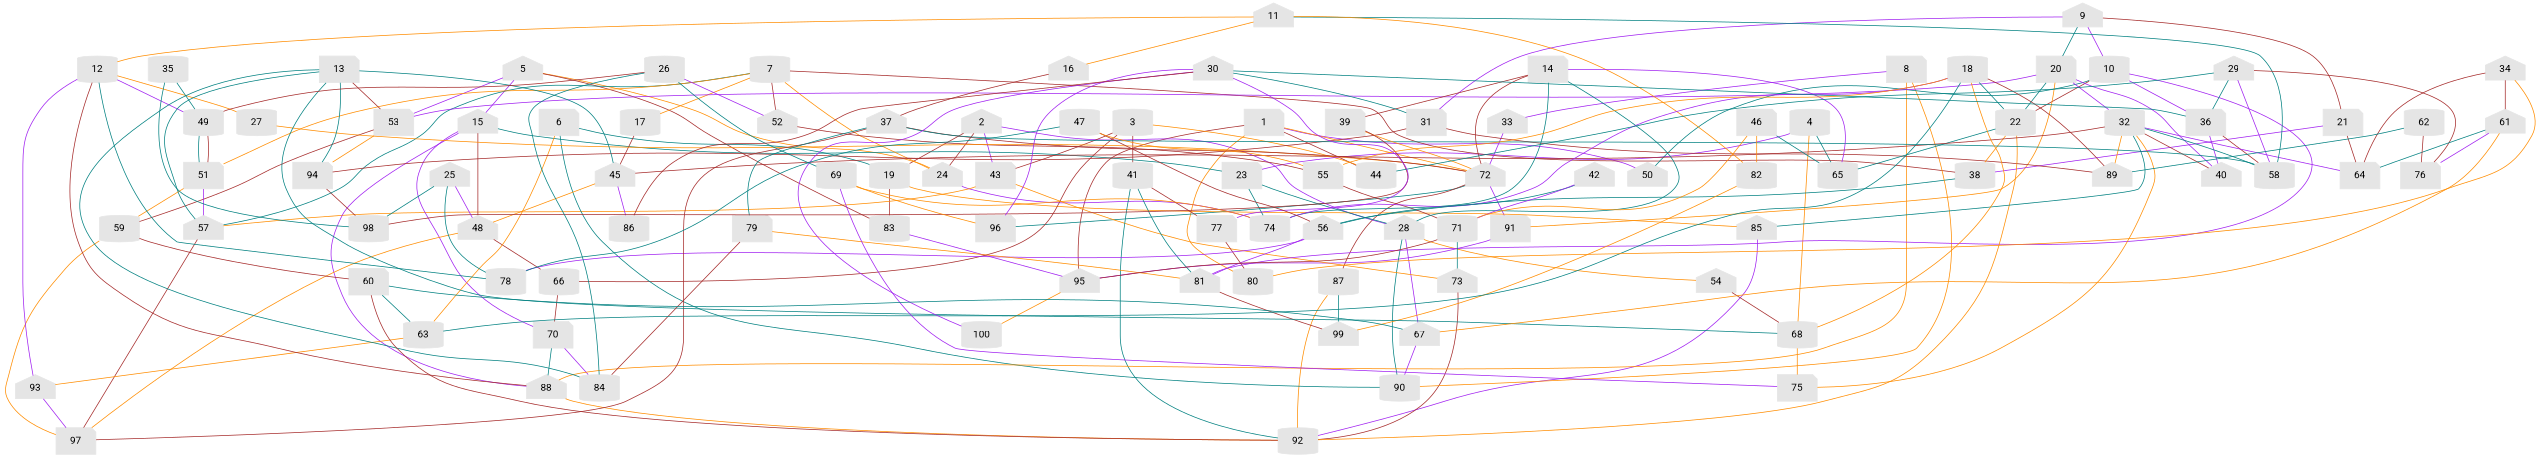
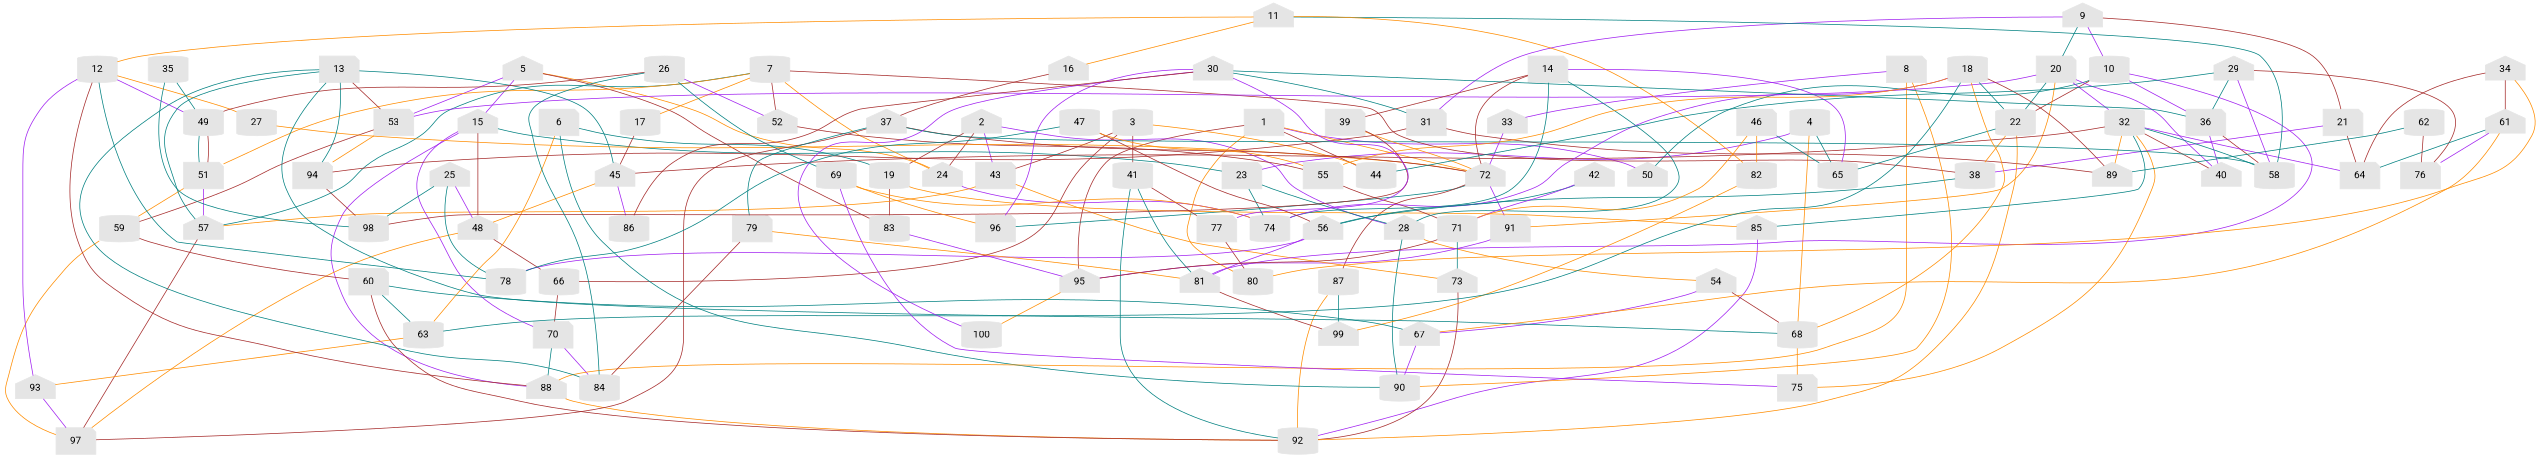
edge "28" -- "67": now "54" -- "67"
